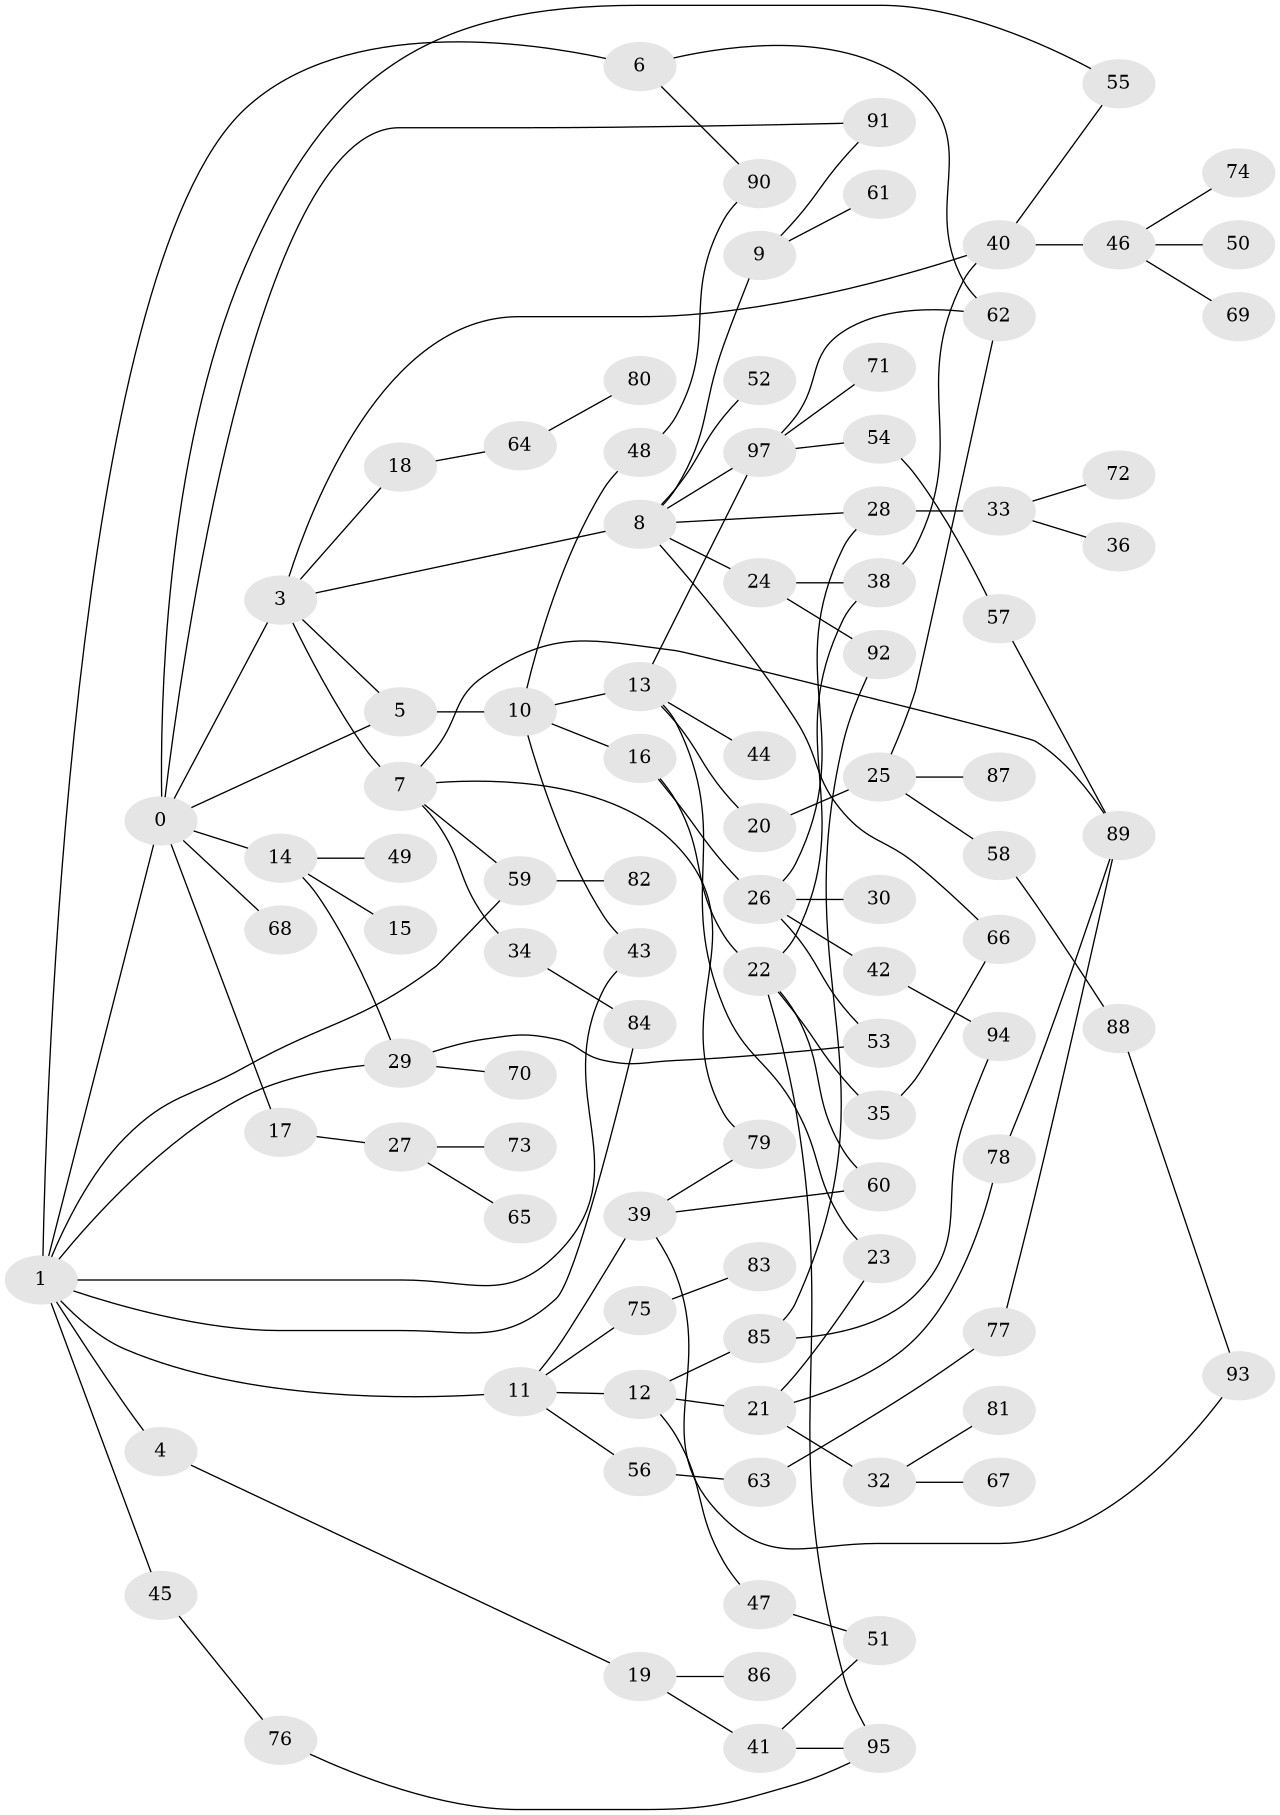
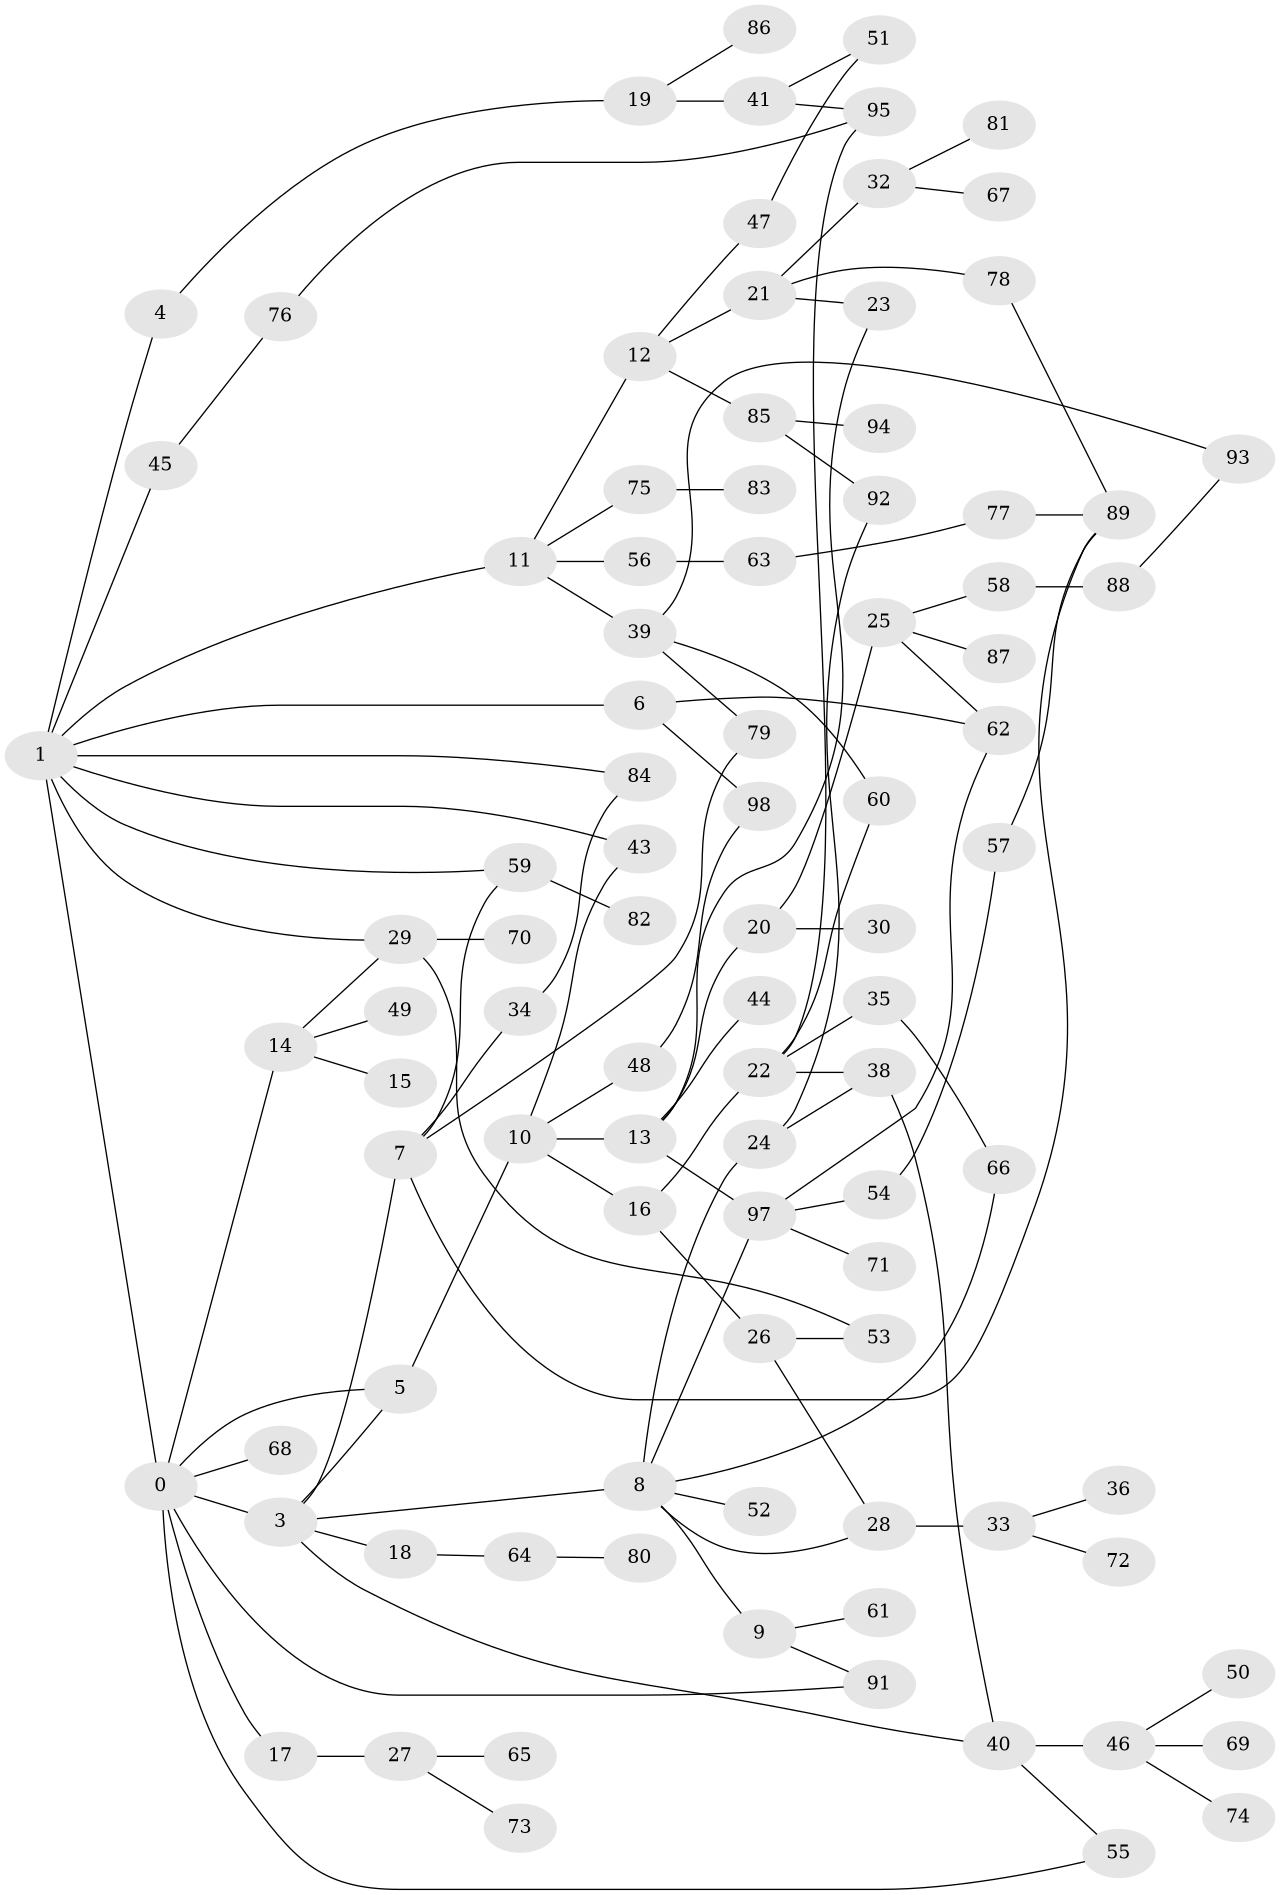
node "90": label "90" -> "98"
edge "26" -- "30": now "20" -- "30"
node "42": removed
